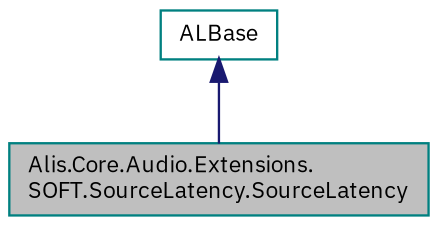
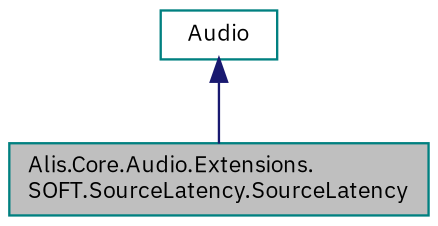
node "ALBase": label "ALBase" -> "Audio"
